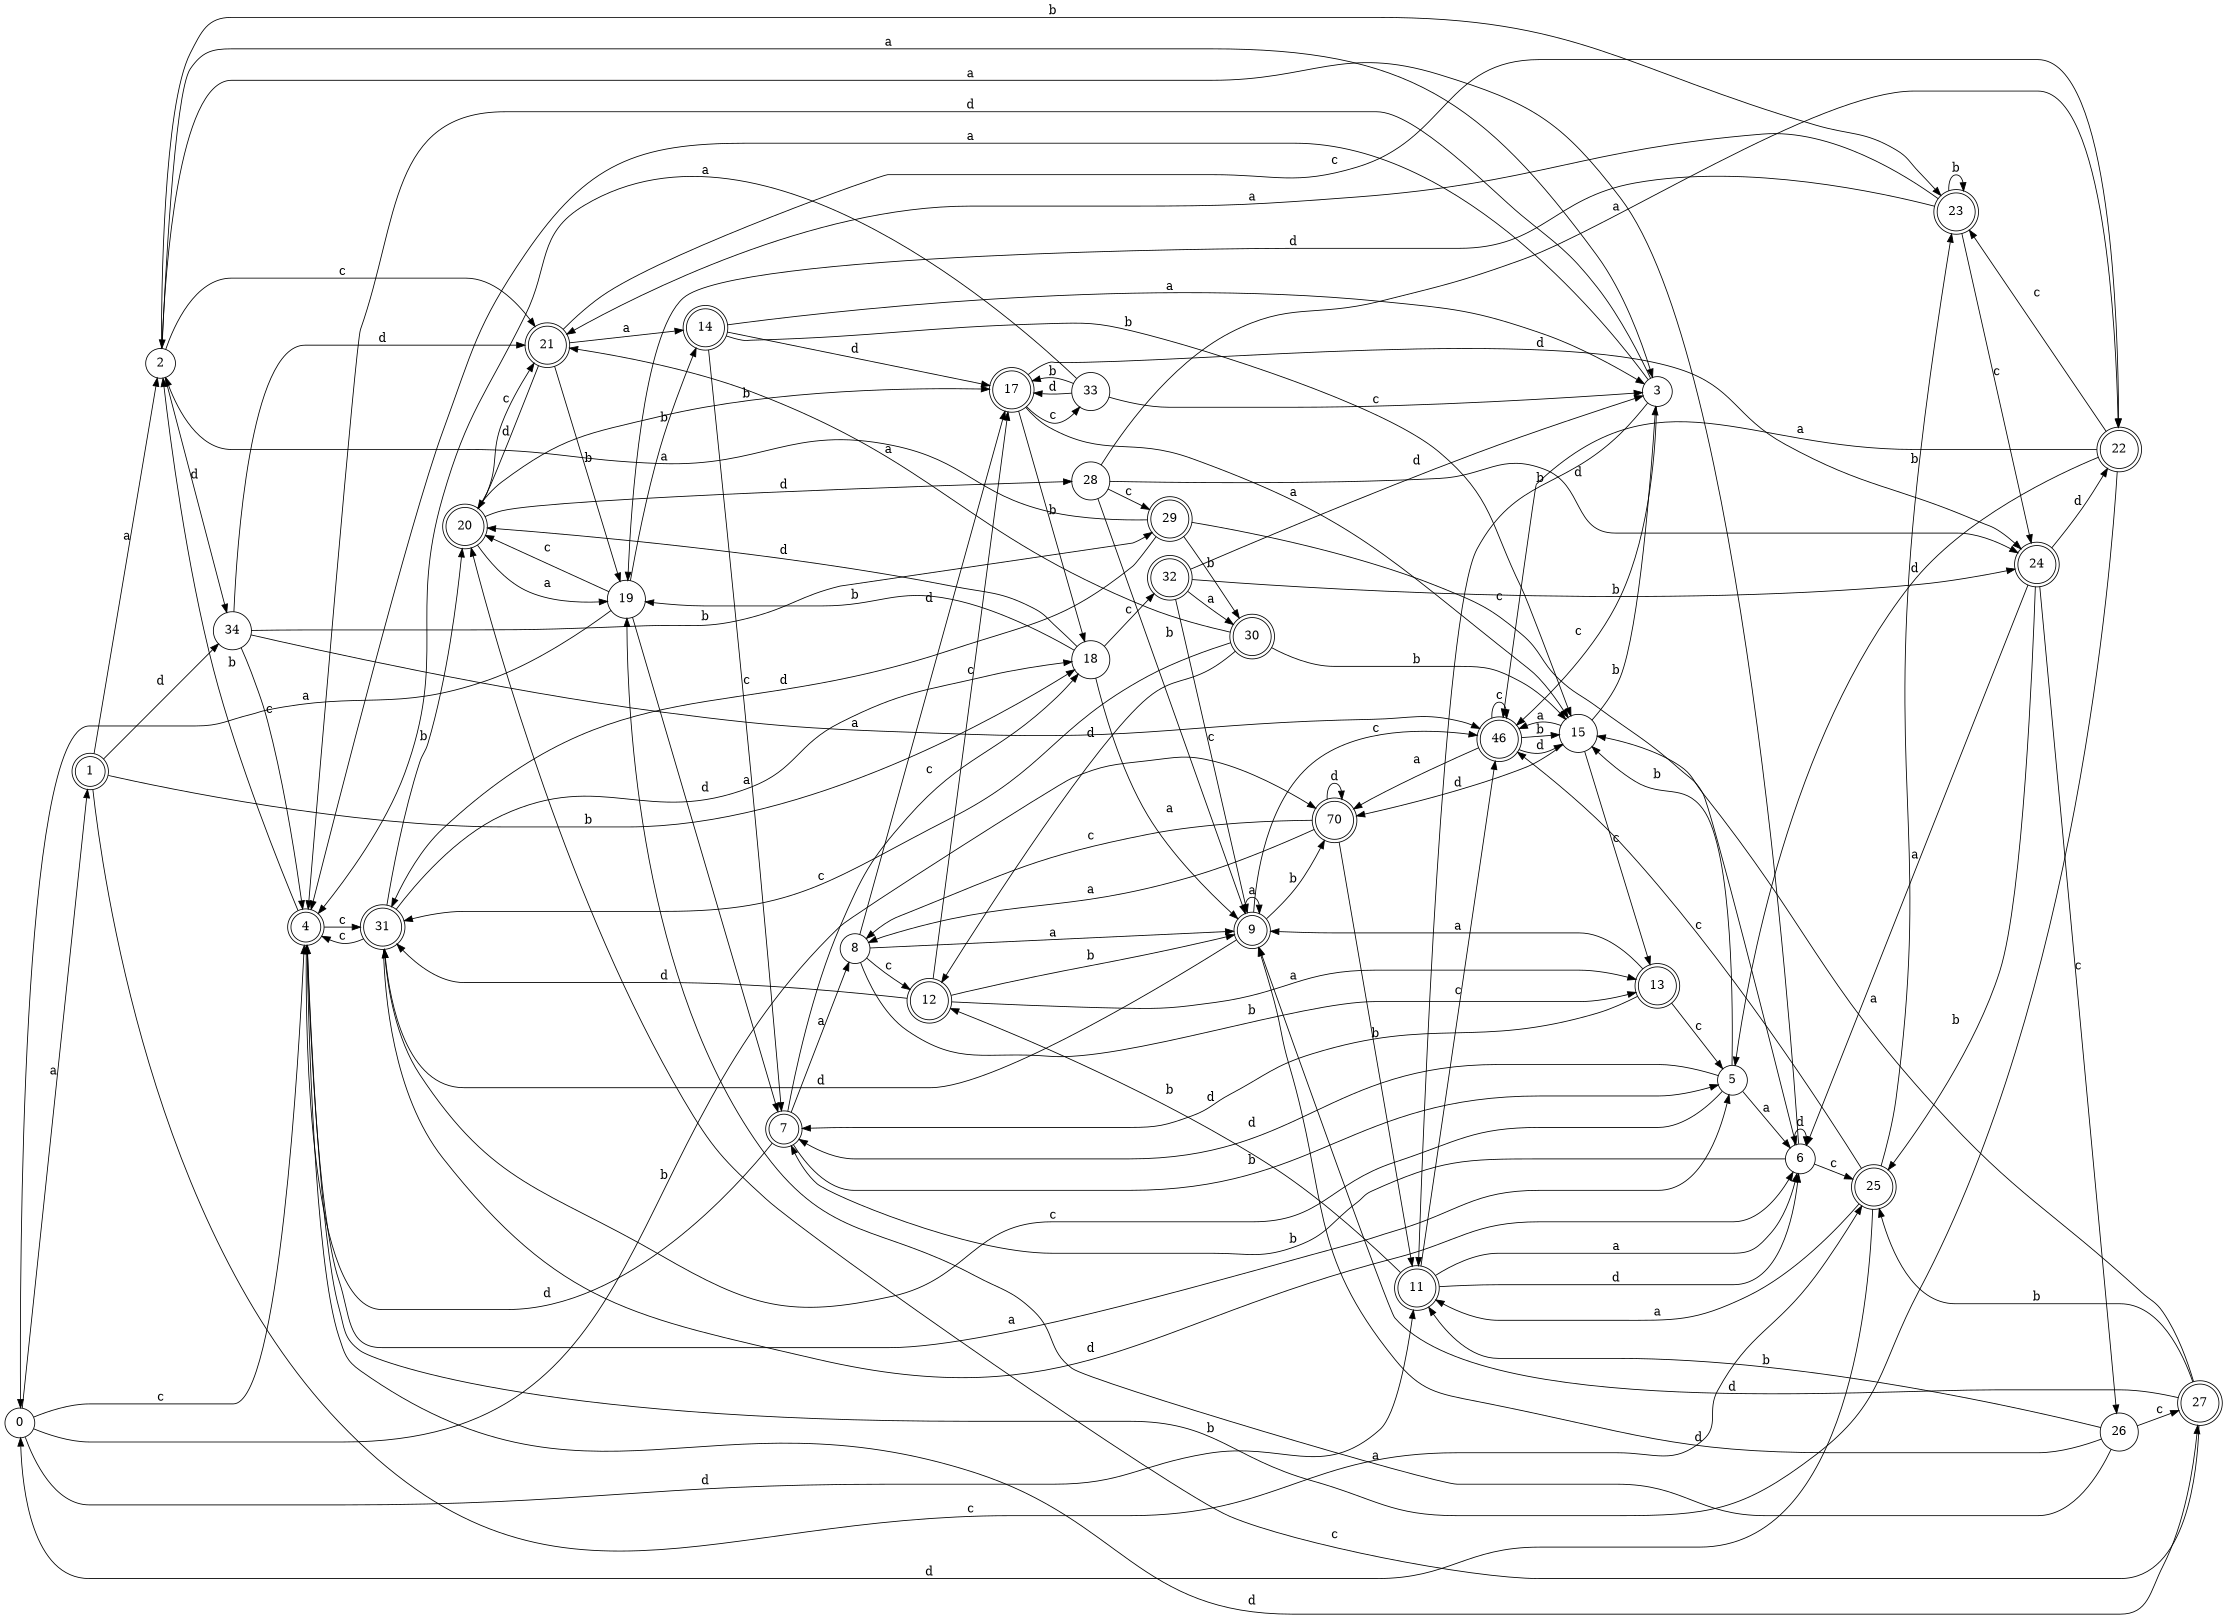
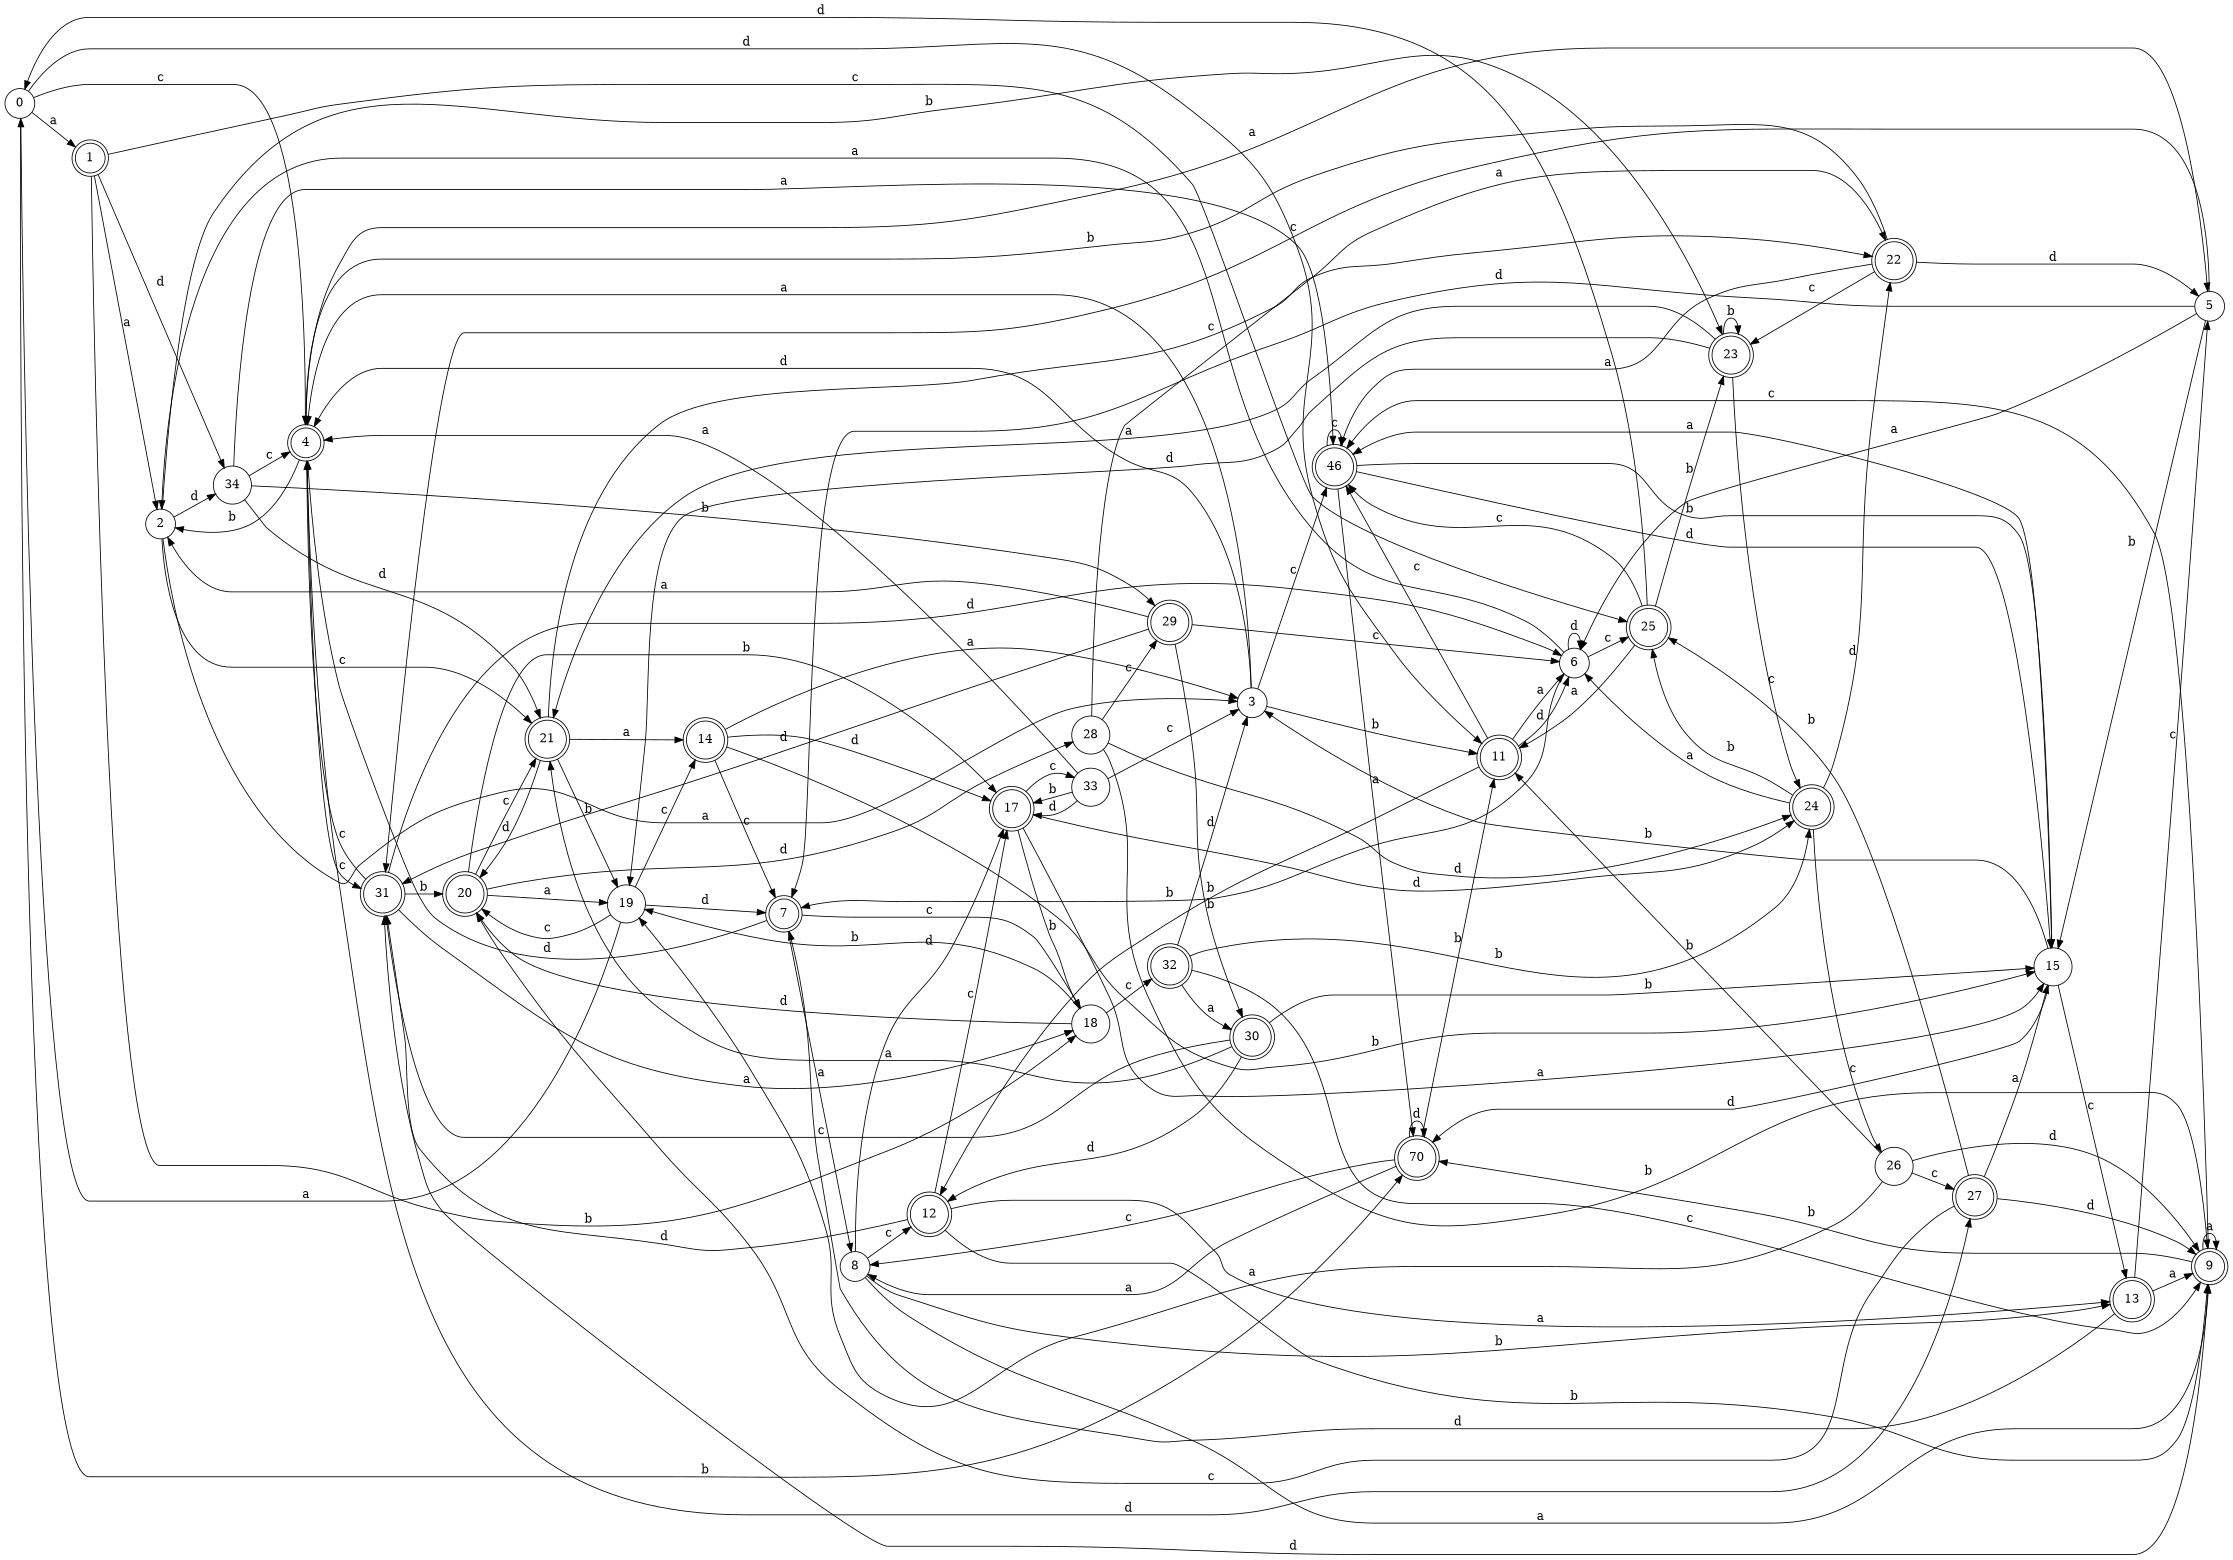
edge "19" -> "14": label "b" -> "c"
edge "18" -> "9": removed, label "a"
edge "7" -> "5": removed, label "b"
